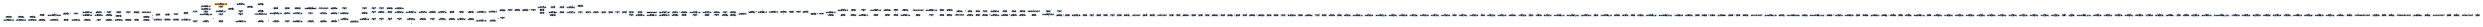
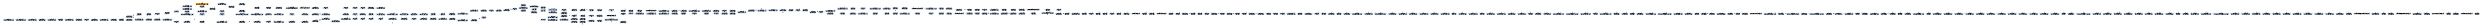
node "0x00401250 popa": added
